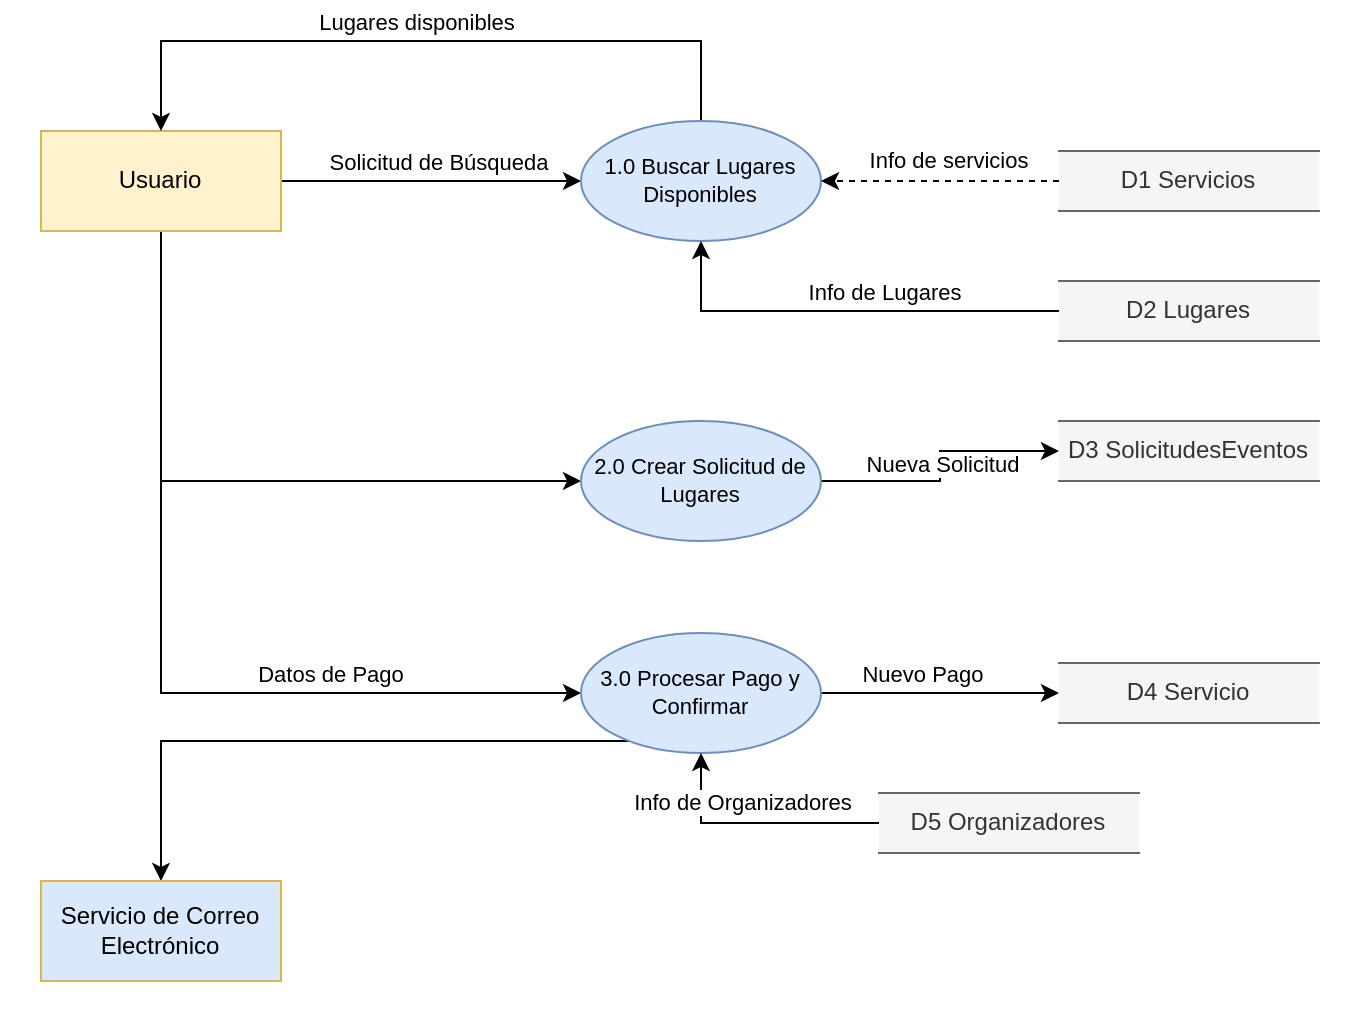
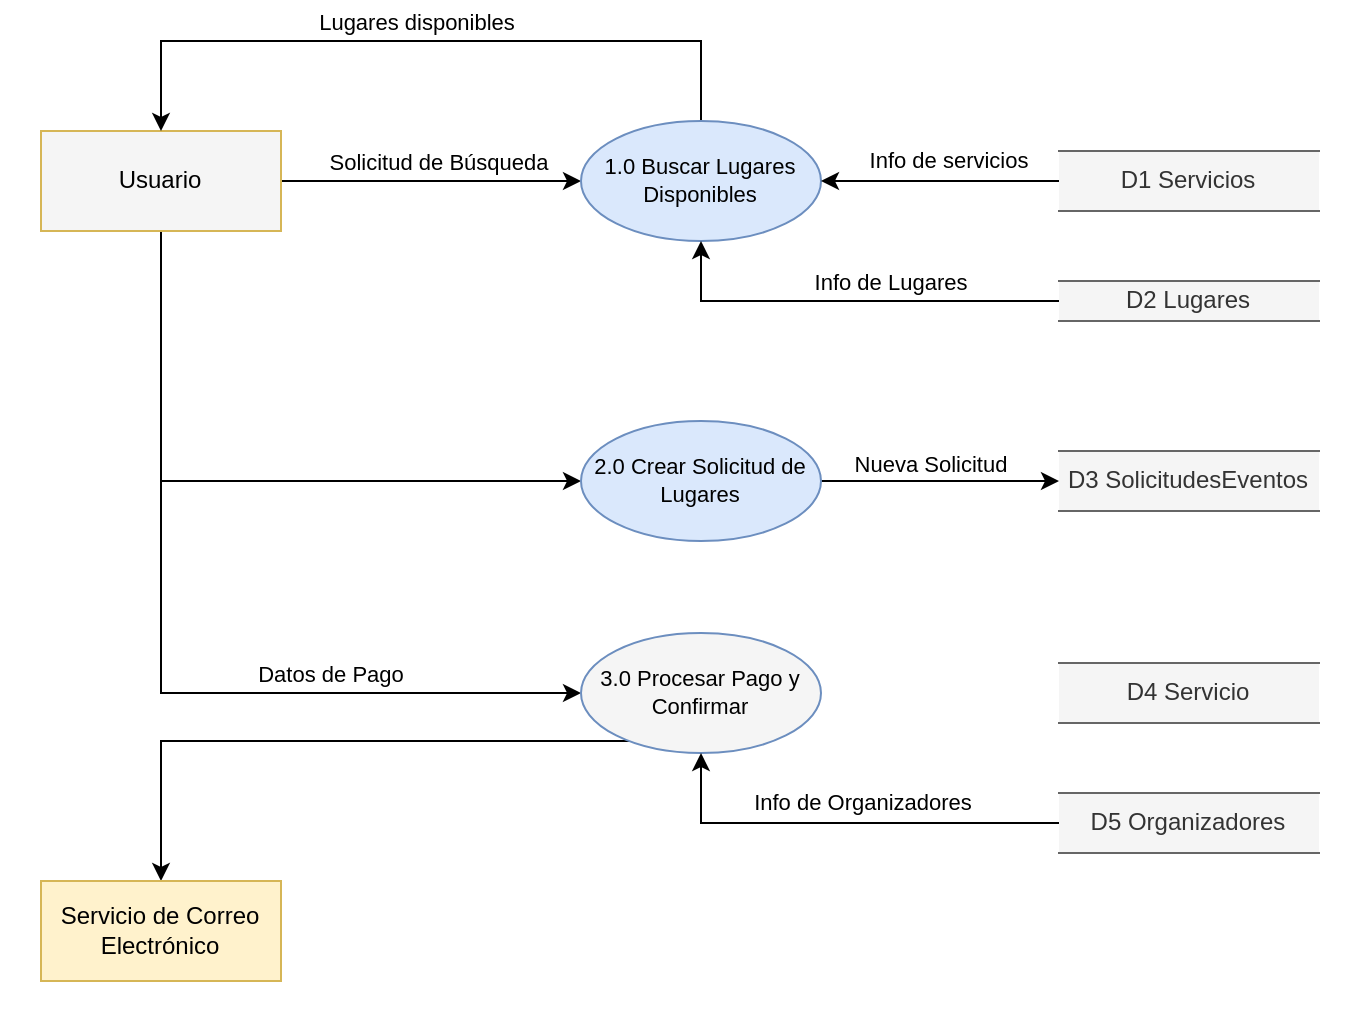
node "Usuario": fillcolor #fff2cc -> #f5f5f5
edge "D1 Servicios" -> "1.0 Buscar Lugares Disponibles": style dashed -> solid
node "D2 Lugares": size 260x60 -> 260x40
node "D3 SolicitudesEventos": moved (1189, 451) -> (1189, 481)
node "3.0 Procesar Pago y Confirmar": fillcolor #dae8fc -> #f5f5f5
edge "3.0 Procesar Pago y Confirmar" -> "D4 Servicio": removed, label "Nuevo Pago"
node "D5 Organizadores": moved (1009, 823) -> (1189, 823)
node "Servicio de Correo Electrónico": fillcolor #dae8fc -> #fff2cc
